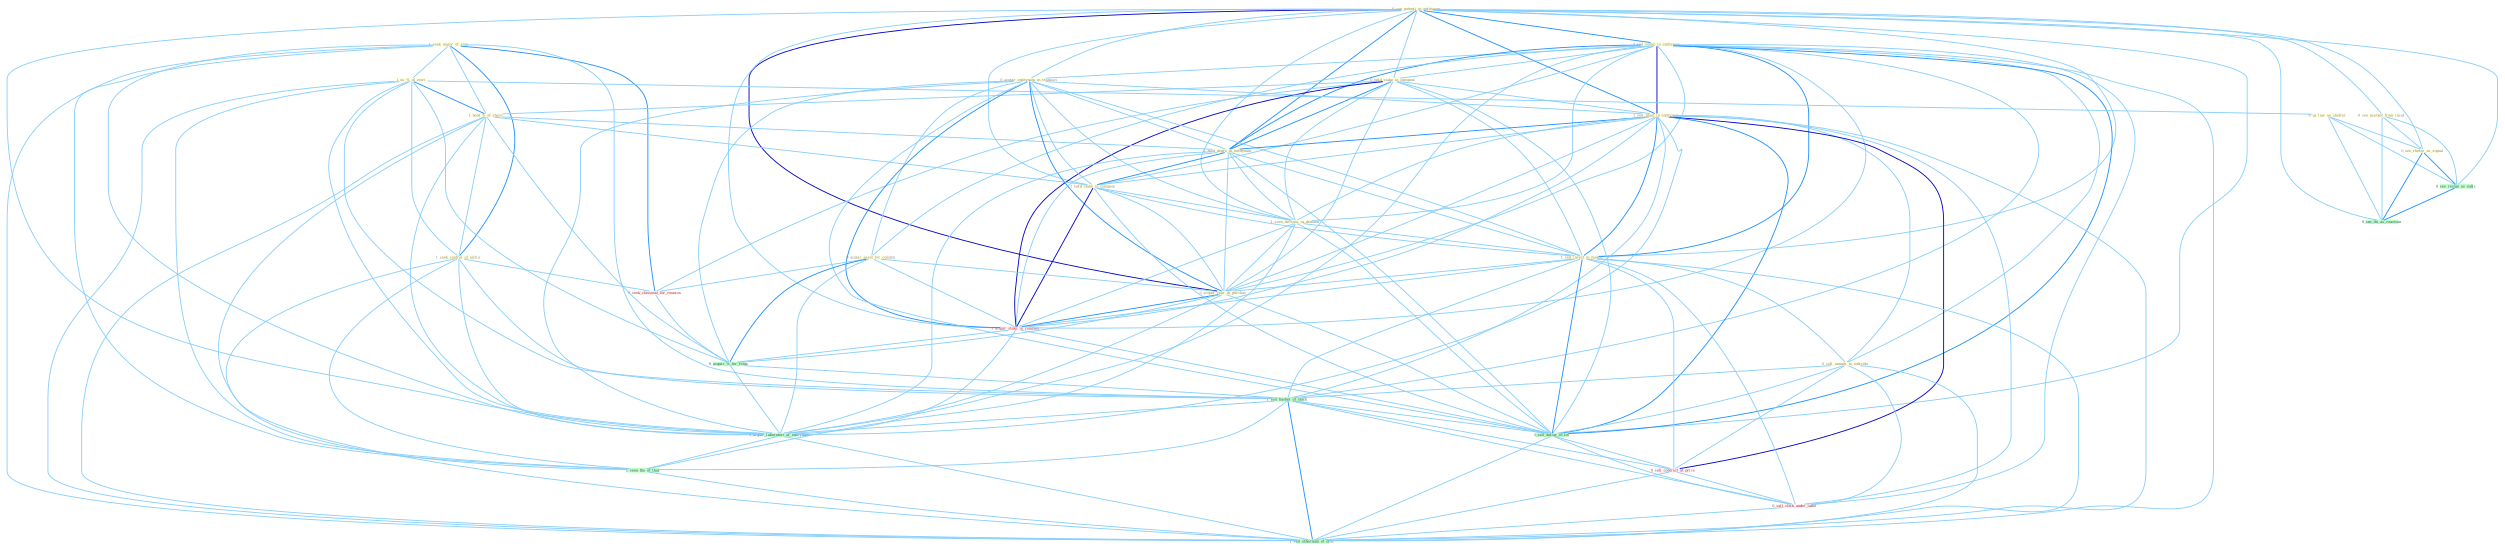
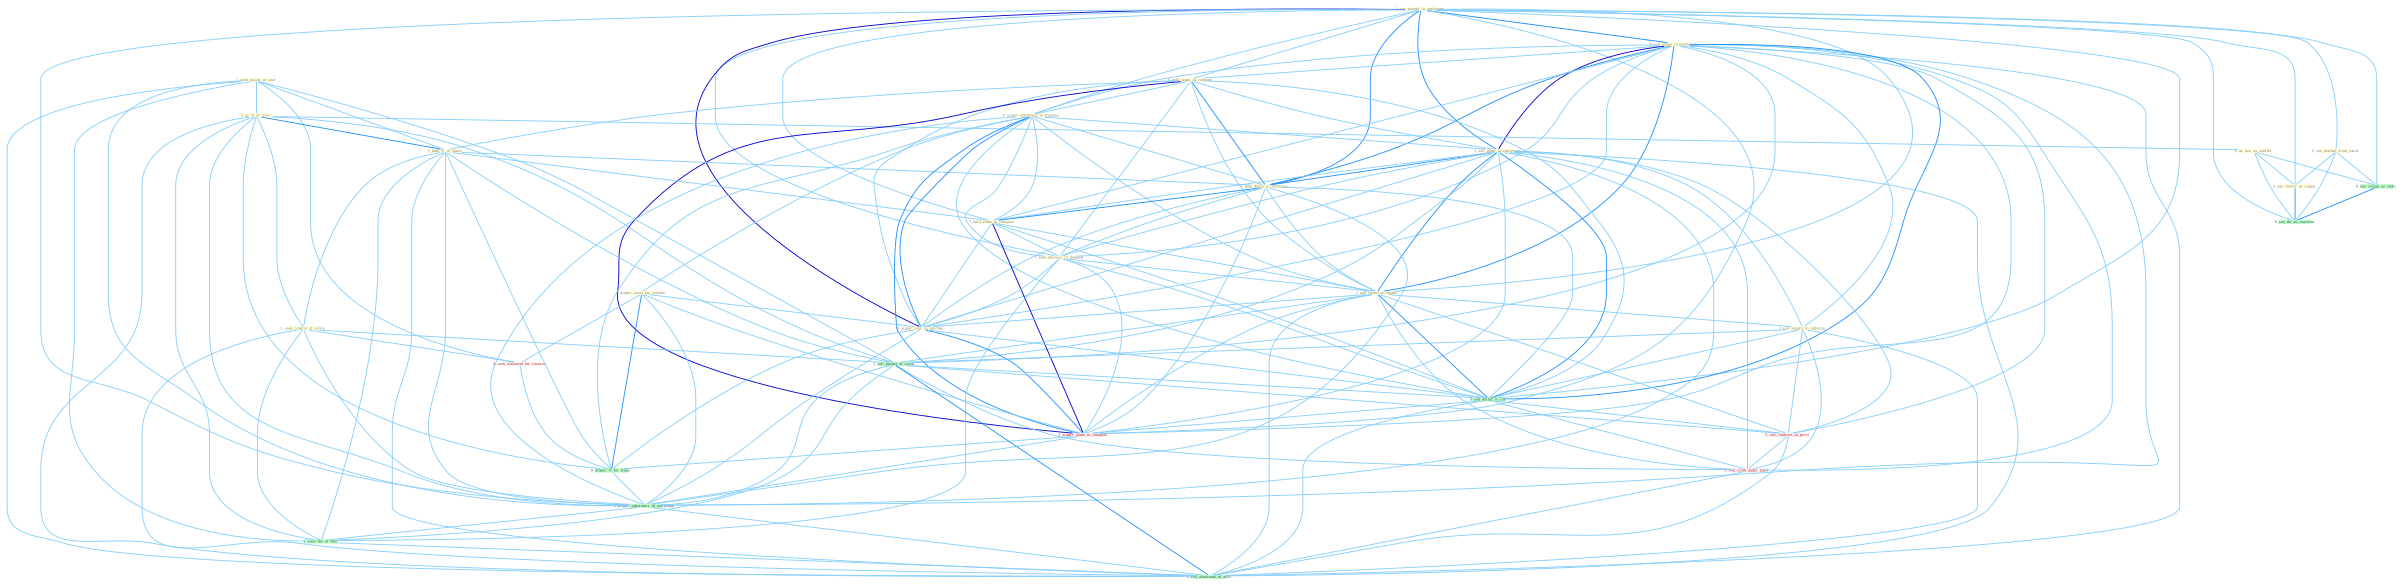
edge "0_sell_sedan_in_entitynam" -- "0_acquir_asset_for_combin": now "0_sell_sedan_in_entitynam" -- "0_sell_contract_at_price"
edge "1_seek_major_of_seat" -- "0_seek_classmat_for_reunion": color #1e90ff -> #87cefa
edge "1_seek_major_of_seat" -- "1_seek_control_of_airlin": removed
edge "0_hold_stake_in_compani" -- "0_seek_classmat_for_reunion": now "0_hold_stake_in_compani" -- "0_acquir_entitynam_in_transact"
edge "0_see_rhetor_as_signal" -- "0_see_resign_as_indic": removed
edge "1_sell_plant_in_entitynam" -- "0_sell_contract_at_price": color #0000cd -> #87cefa
edge "0_acquir_%_for_franc" -- "1_sell_basket_of_stock": now "1_hold_%_of_share" -- "1_sell_basket_of_stock"
